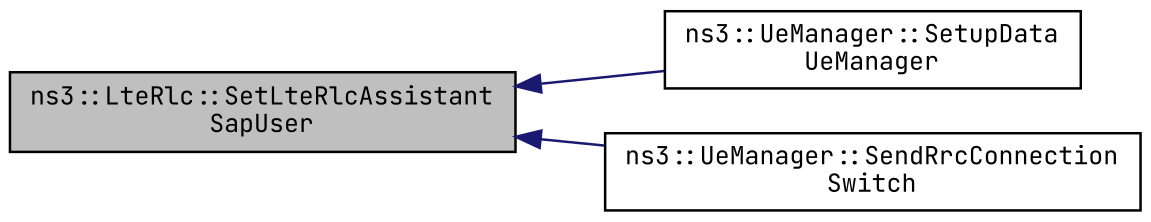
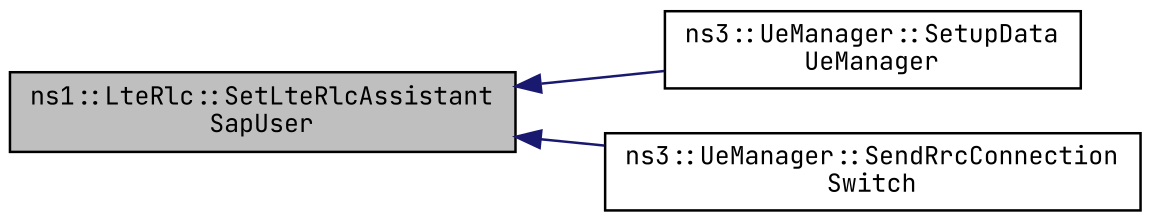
node "ns3::LteRlc::SetLteRlcAssistant SapUser": label "ns3::LteRlc::SetLteRlcAssistant SapUser" -> "ns1::LteRlc::SetLteRlcAssistant SapUser"
